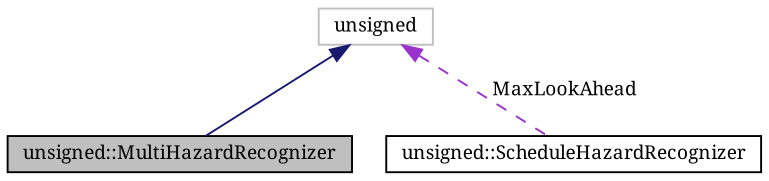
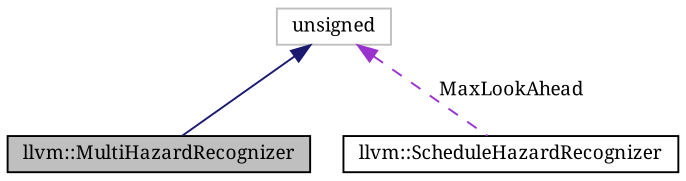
node "unsigned::MultiHazardRecognizer": label "unsigned::MultiHazardRecognizer" -> "llvm::MultiHazardRecognizer"
node "unsigned::ScheduleHazardRecognizer": label "unsigned::ScheduleHazardRecognizer" -> "llvm::ScheduleHazardRecognizer"
